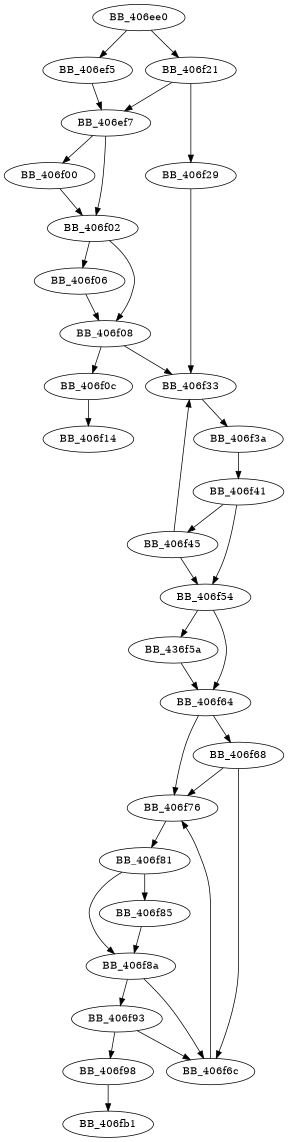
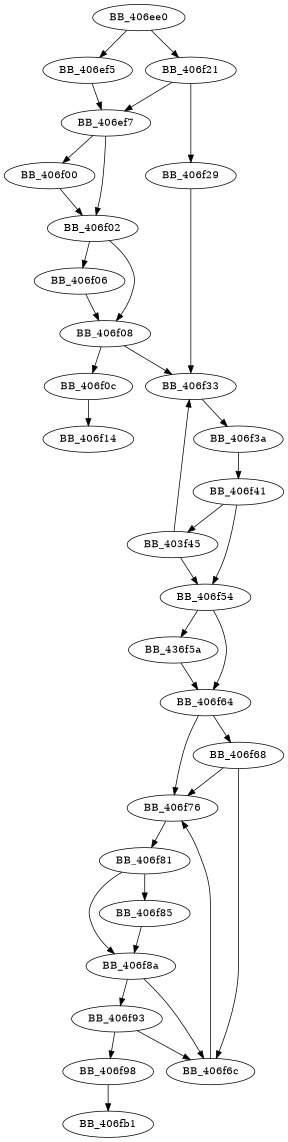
node "BB_406f45": label "BB_406f45" -> "BB_403f45"
